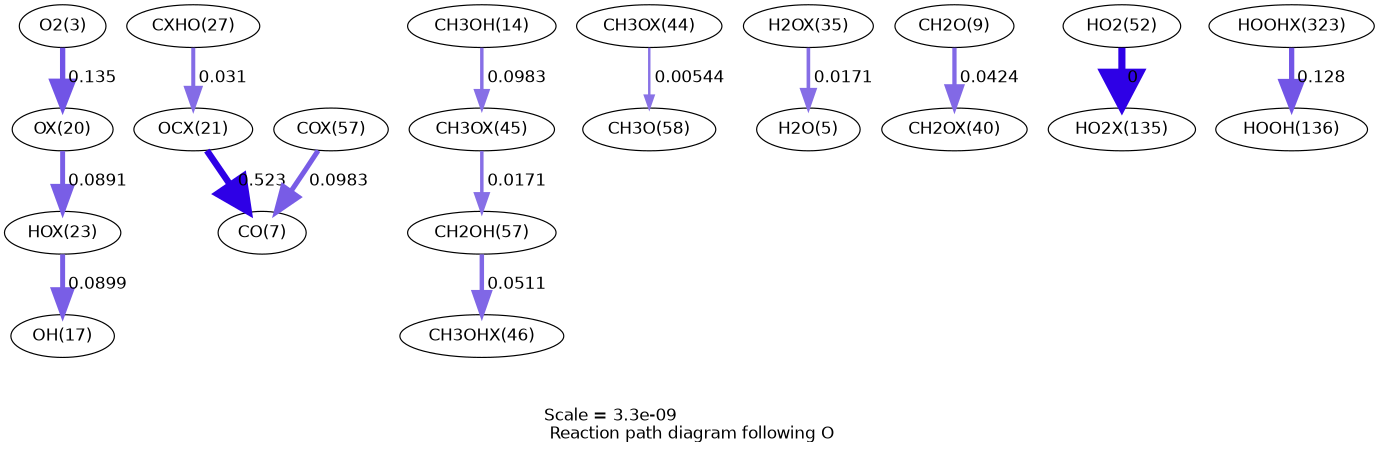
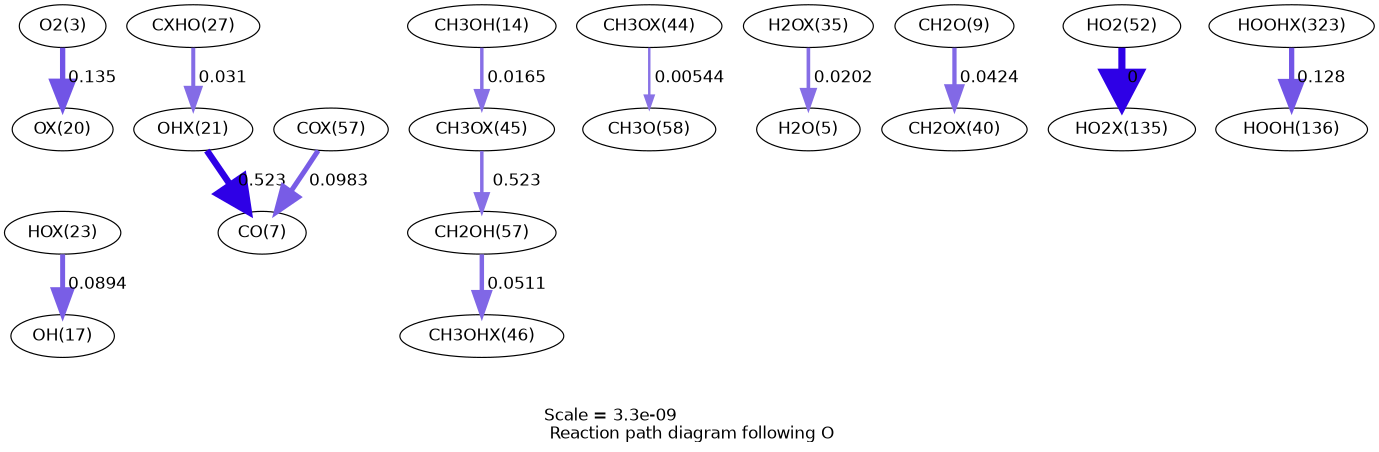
edge "CH3OH(14)" -> "CH3OX(45)": label " 0.0983" -> " 0.0165"
edge "H2OX(35)" -> "H2O(5)": label " 0.0171" -> " 0.0202"
node "OCX(21)": label "OCX(21)" -> "OHX(21)"
edge "OX(20)" -> "HOX(23)": removed, label "0.0891"
edge "CH3OX(45)" -> "CH2OH(57)": label " 0.0171" -> " 0.523"
edge "HOX(23)" -> "OH(17)": label " 0.0899" -> " 0.0894"
